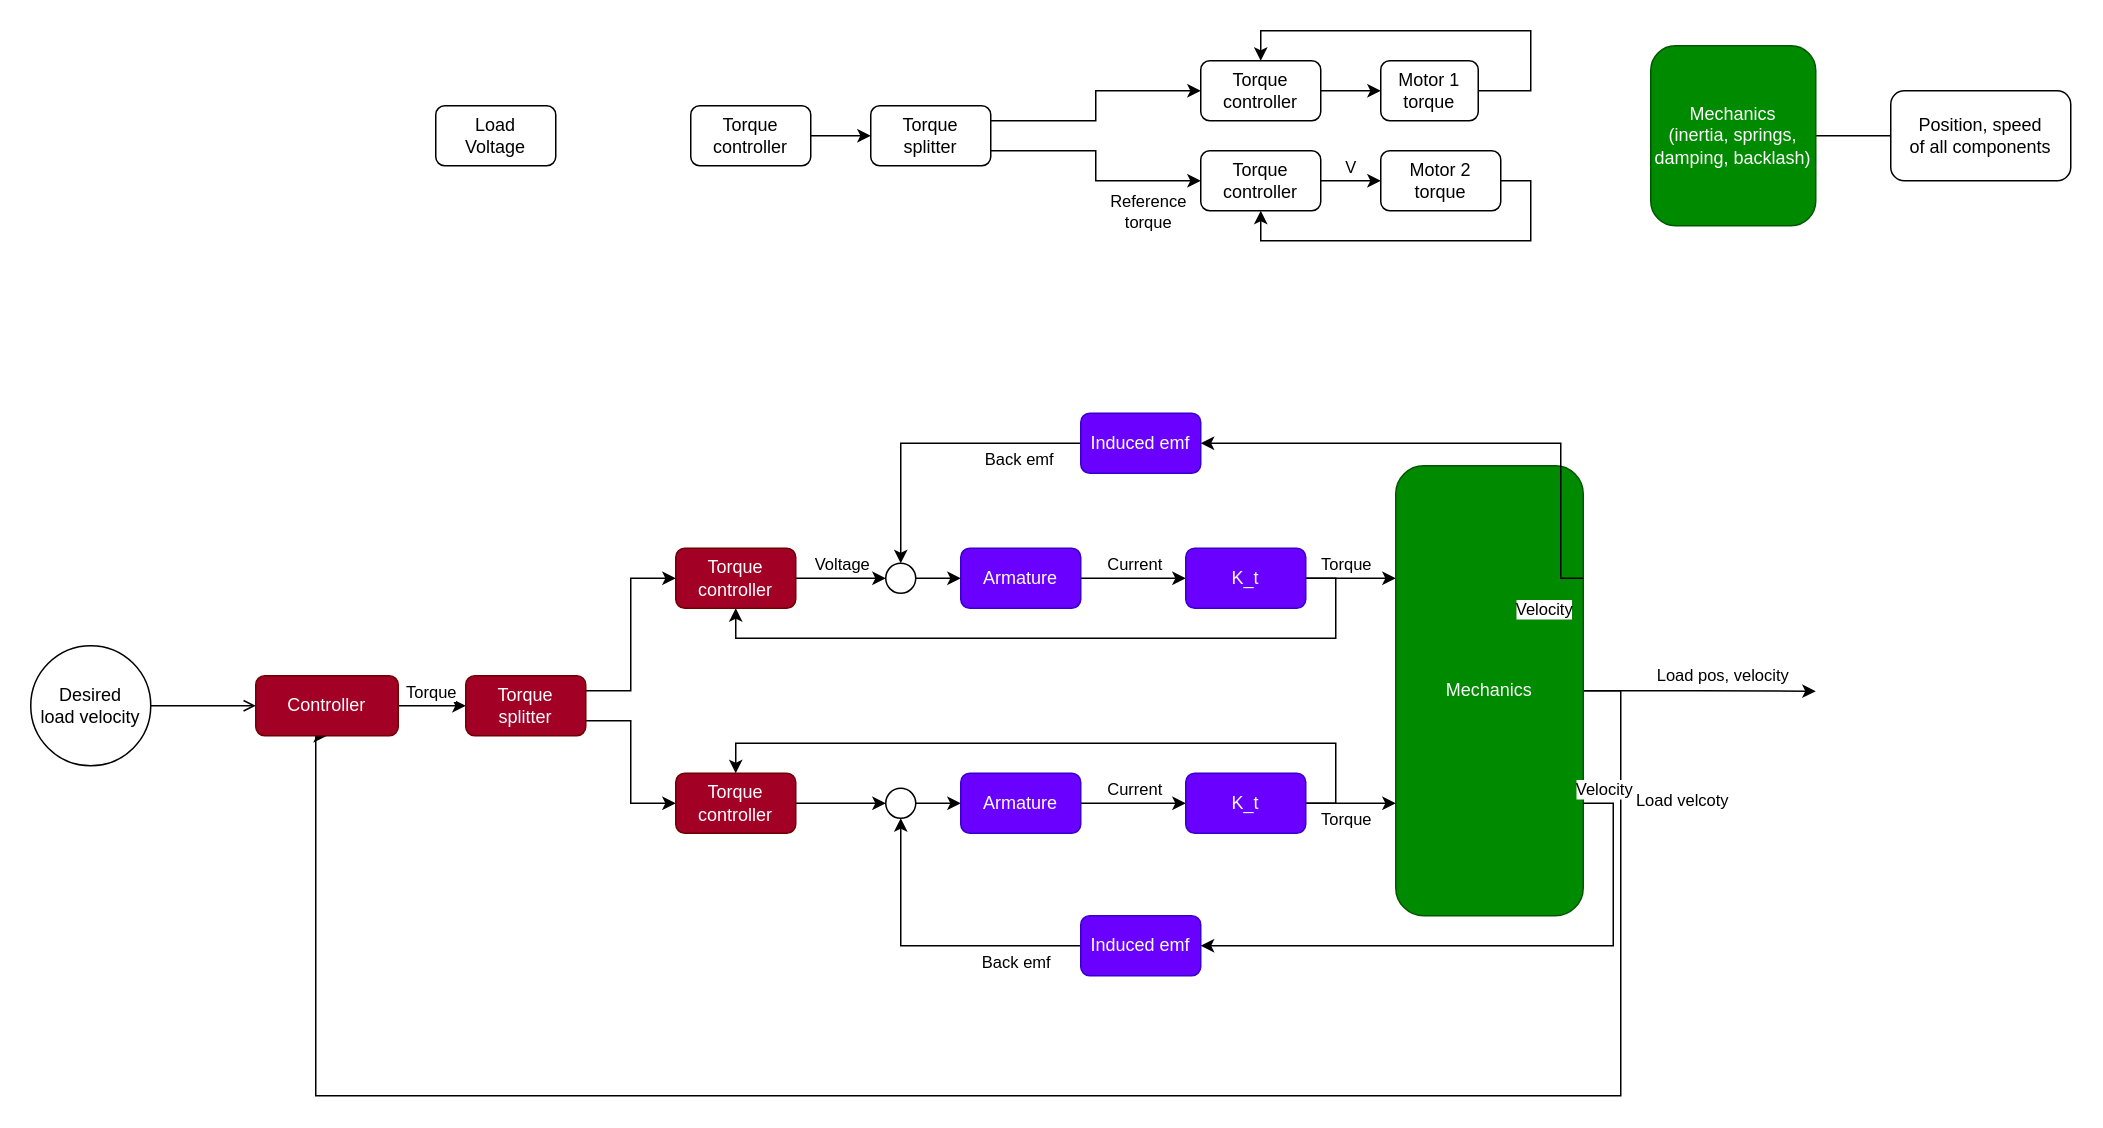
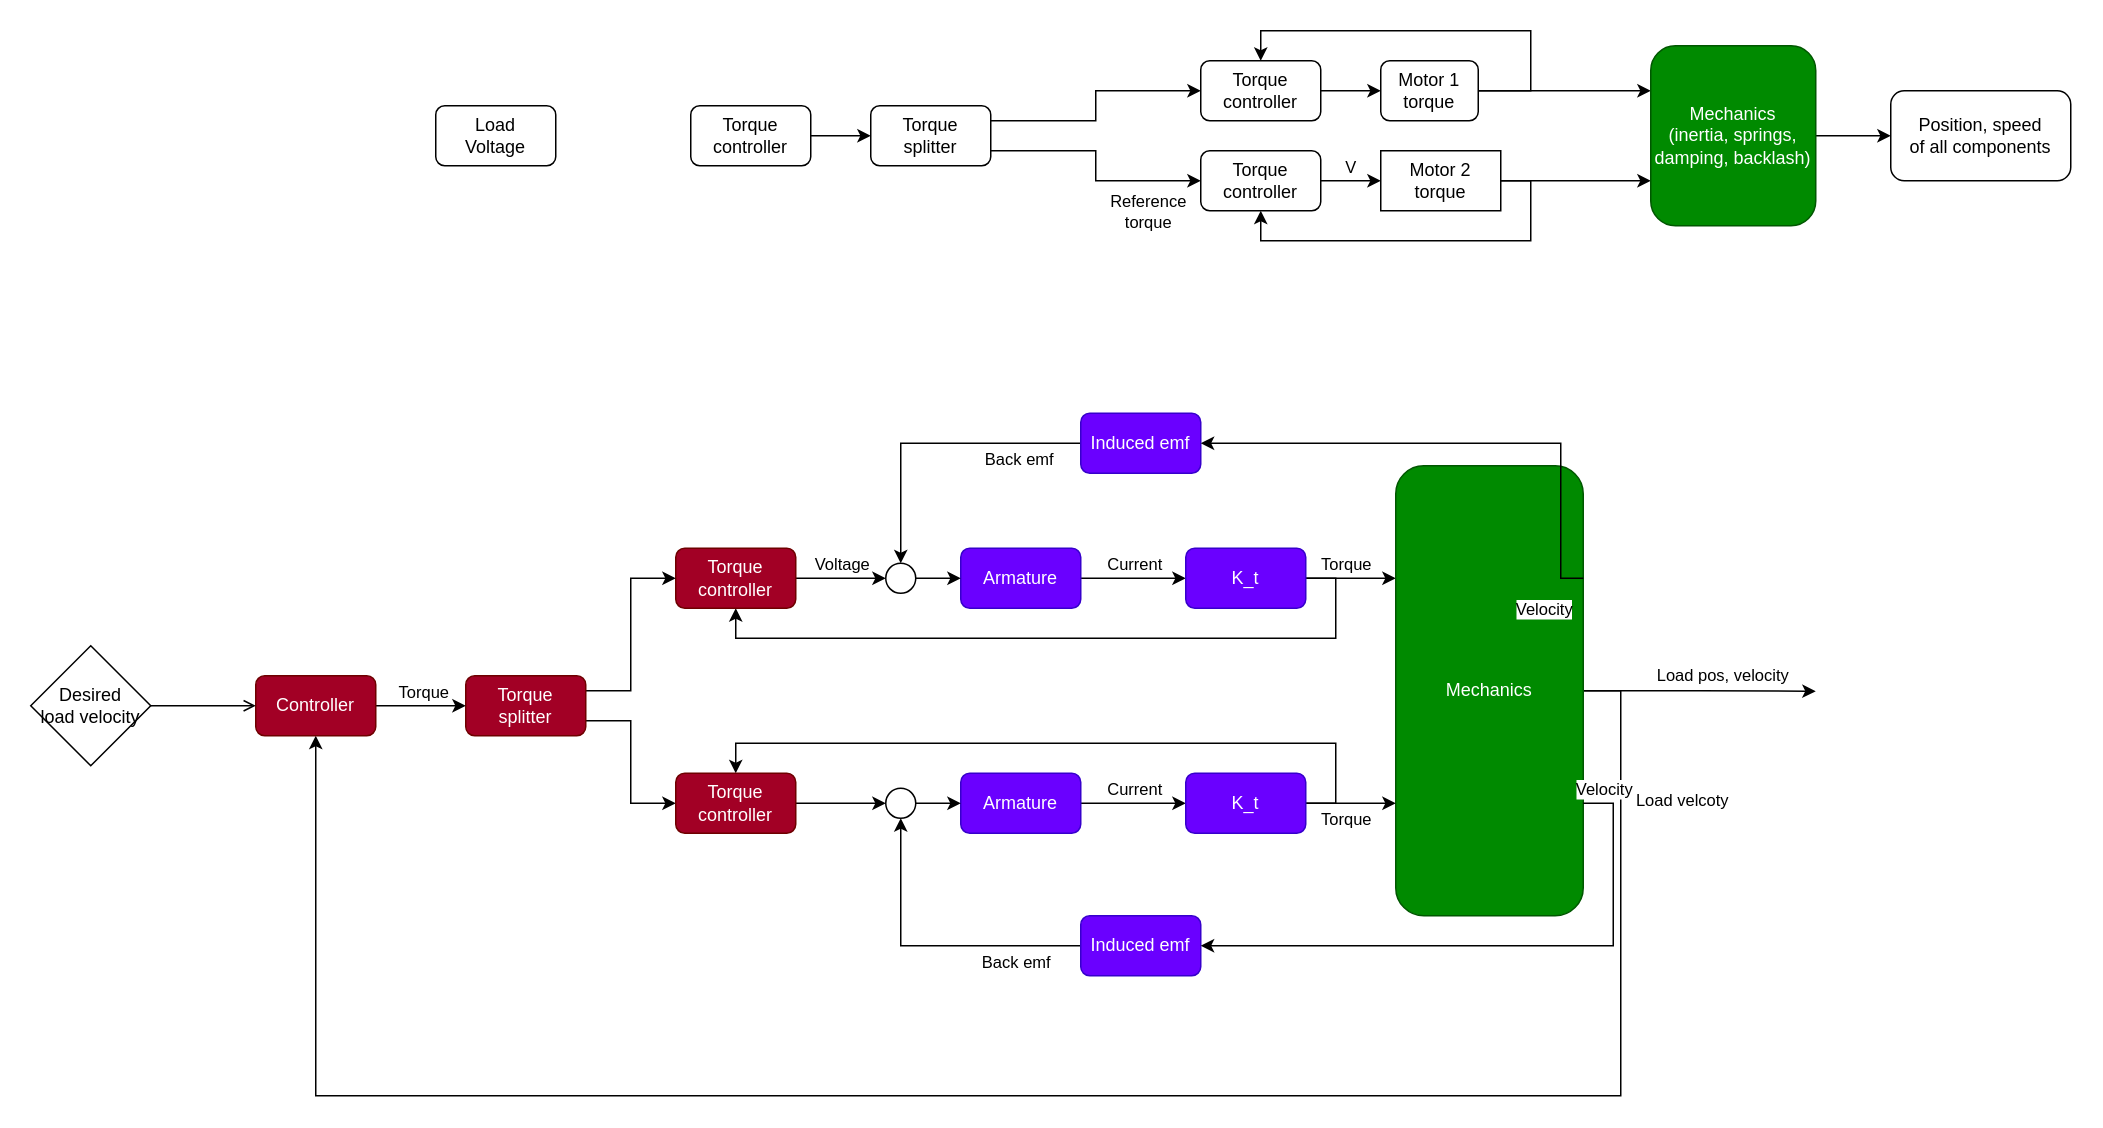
edge "Motor 1 torque" -> "Mechanics (inertia, springs, damping, backlash)": added
edge "Mechanics (inertia, springs, damping, backlash)" -- "Position, speed of all components": arrowhead none -> classic
node "Motor 2 torque": shape rounded rectangle -> rectangle
edge "Motor 2 torque" -> "Mechanics (inertia, springs, damping, backlash)": added
node "Desired load velocity": shape ellipse -> diamond
node "Controller": size 143x60 -> 120x60
